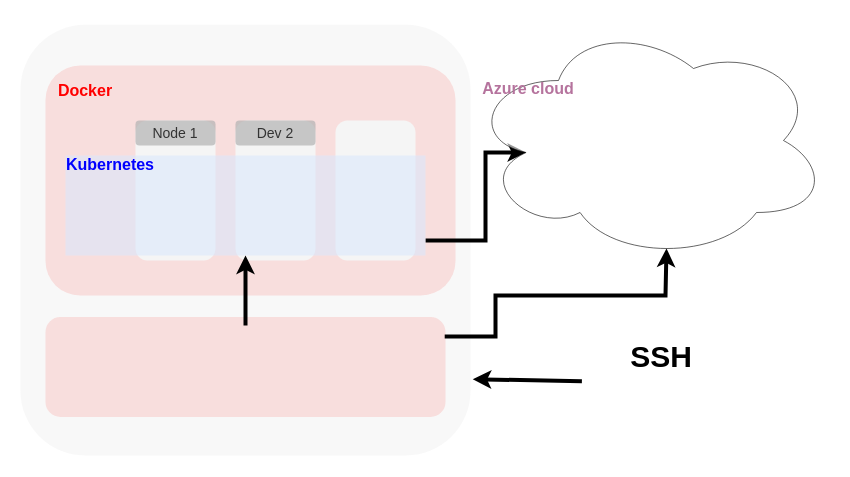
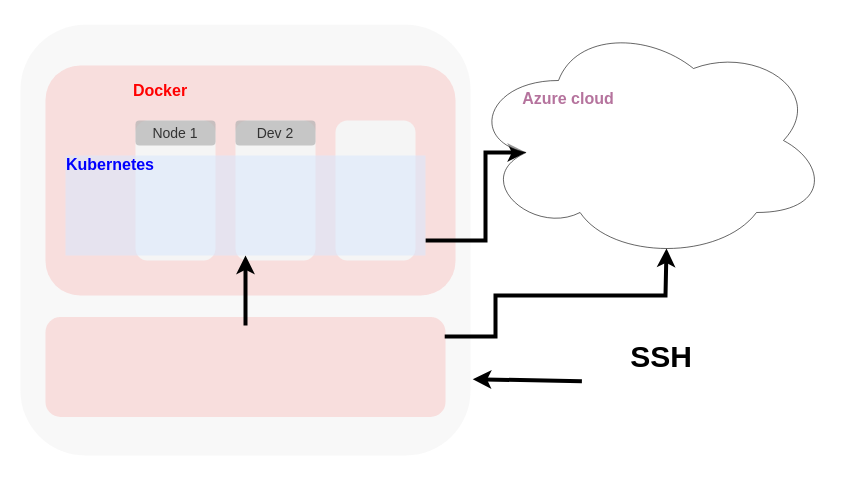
node "Azure cloud": moved (529, 88) -> (569, 98)
node "Docker": moved (86, 91) -> (161, 91)
